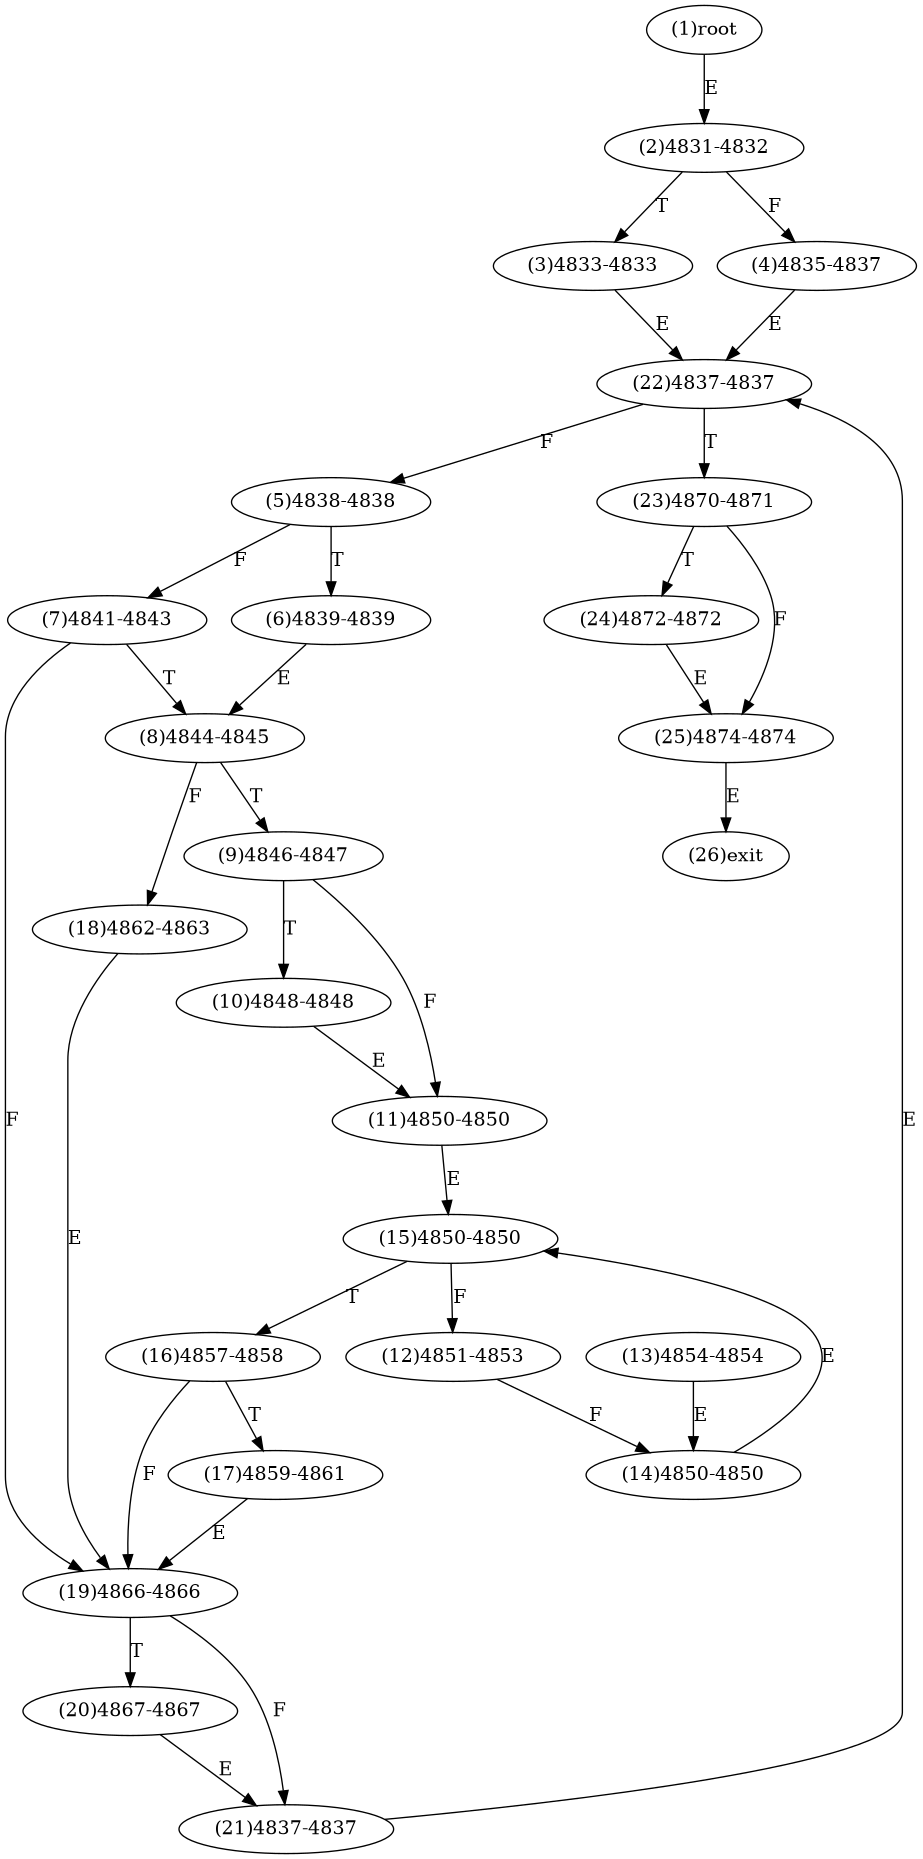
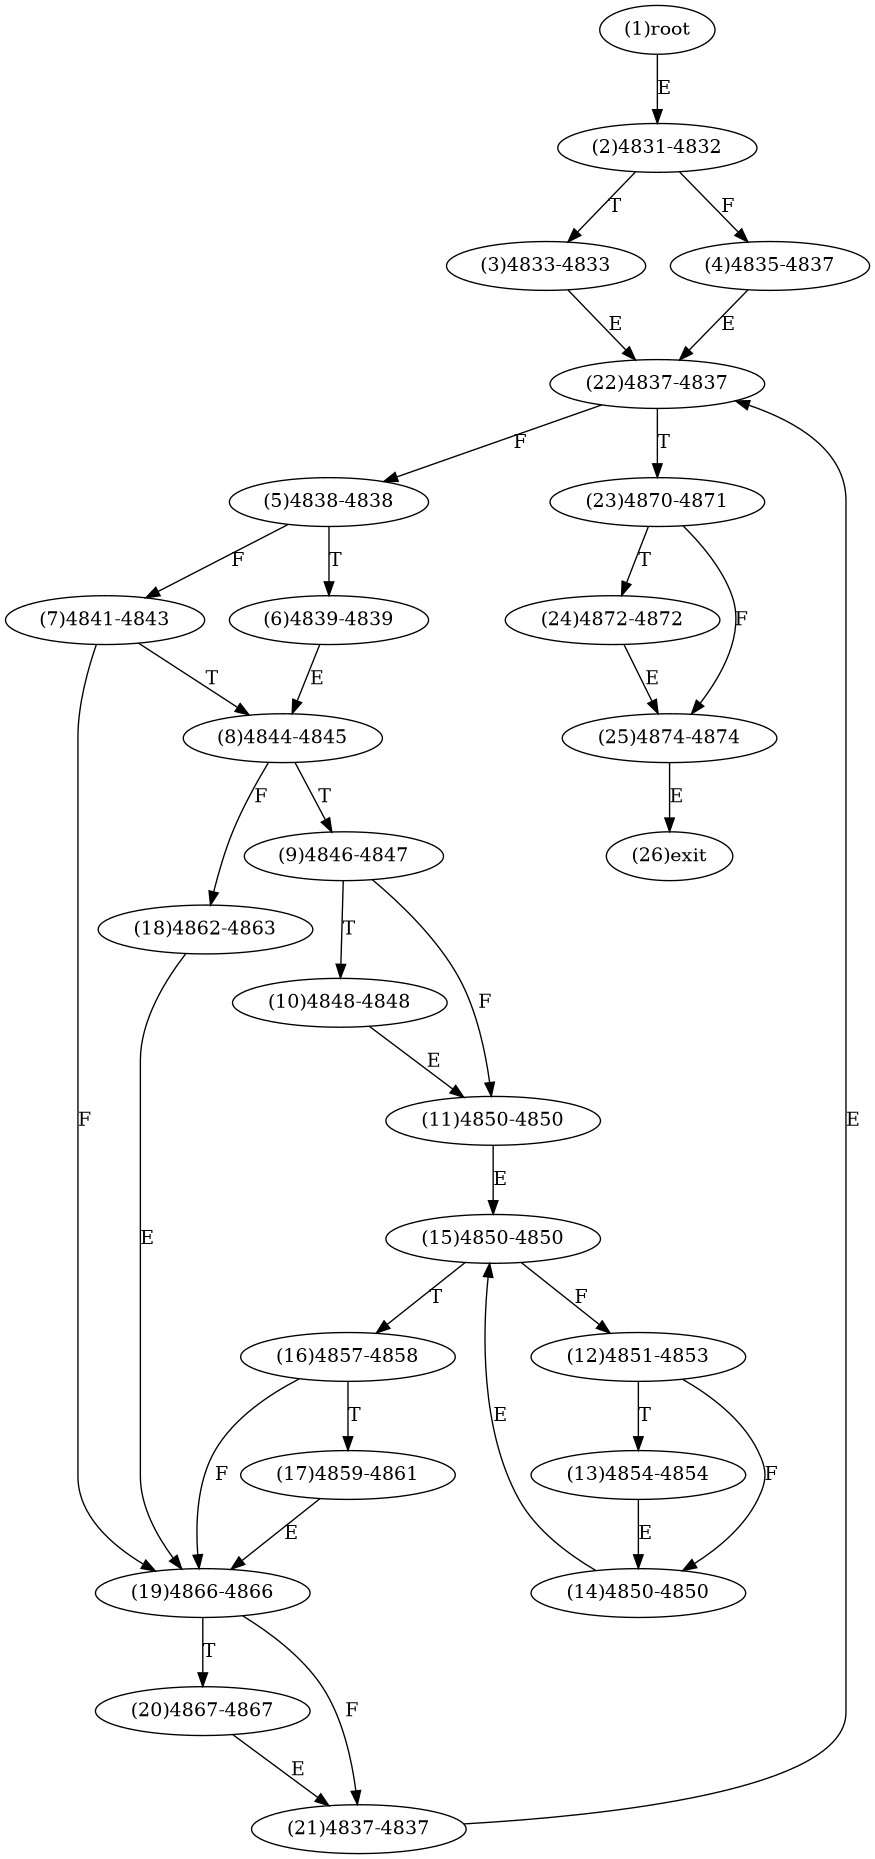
edge "(12)4851-4853" -> "(13)4854-4854": added, label "T"
